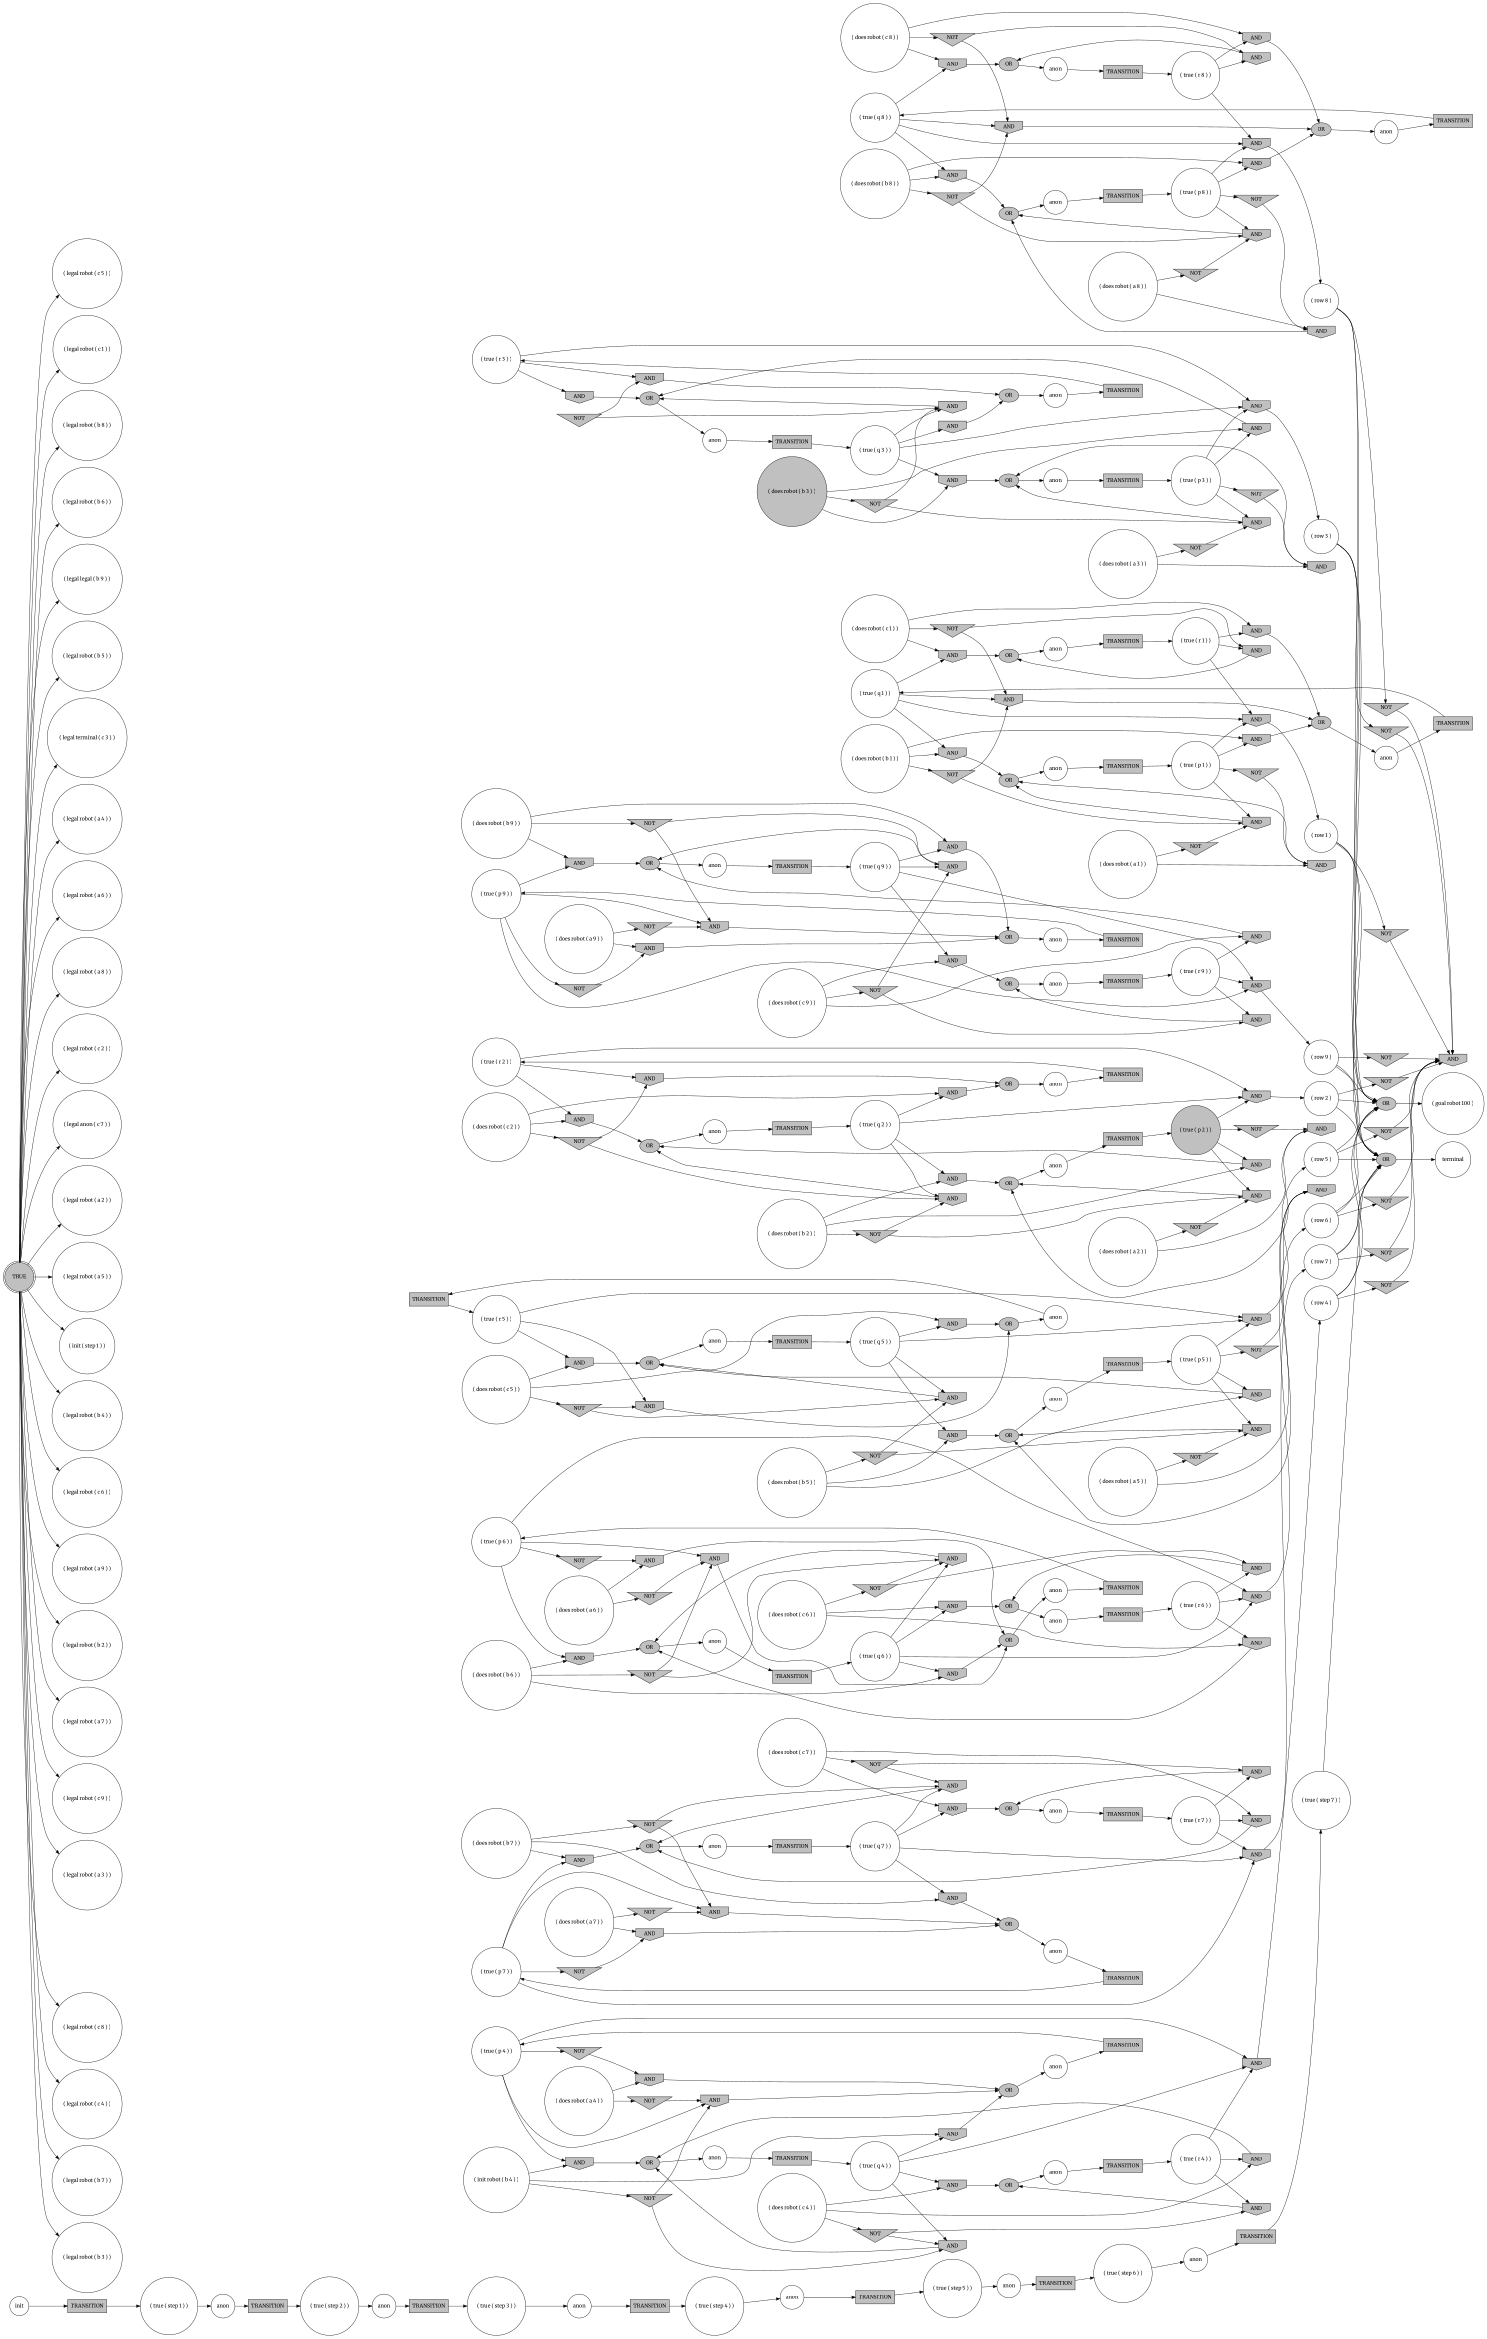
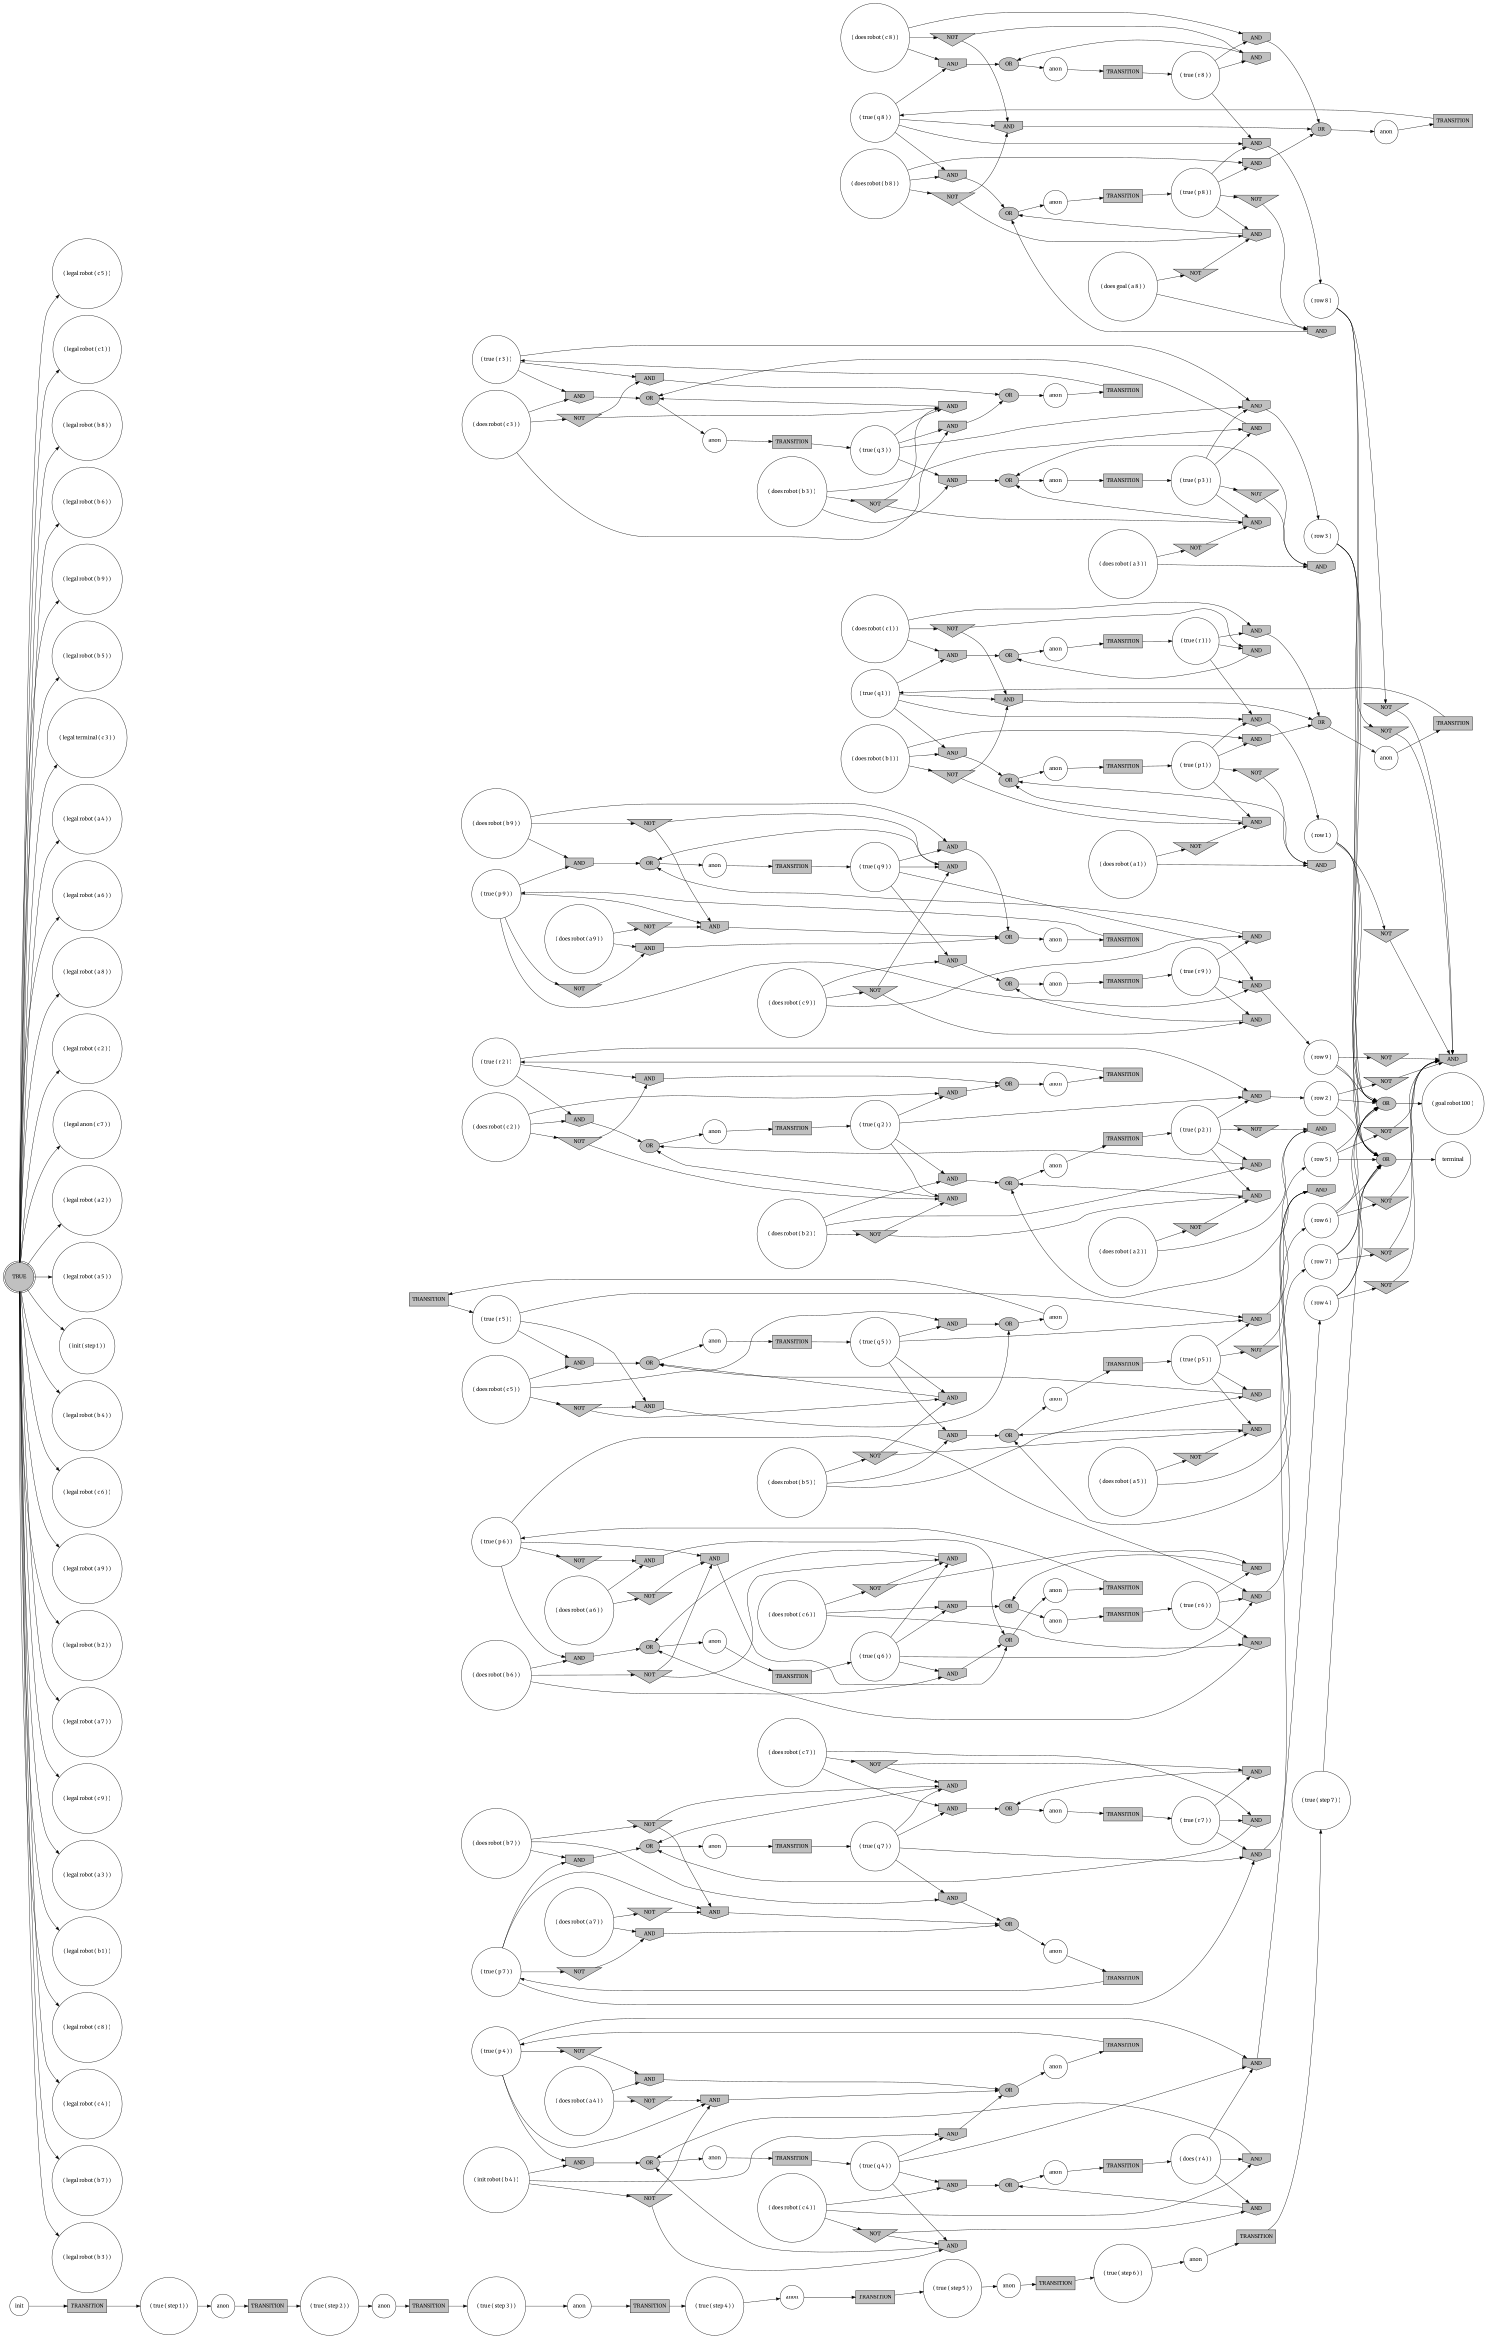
node "( does robot ( a 8 ) )": label "( does robot ( a 8 ) )" -> "( does goal ( a 8 ) )"
node "( does robot ( c 3 ) )": added
node "( does robot ( b 3 ) )": fillcolor grey -> white
node "( legal legal ( b 9 ) )": label "( legal legal ( b 9 ) )" -> "( legal robot ( b 9 ) )"
node "( true ( p 2 ) )": fillcolor grey -> white
node "( legal robot ( b 1 ) )": added
node "( true ( r 4 ) )": label "( true ( r 4 ) )" -> "( does ( r 4 ) )"
